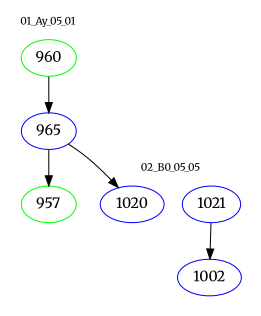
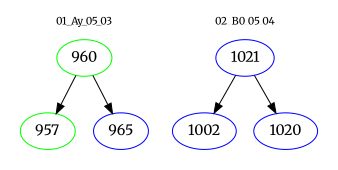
cluster "01_Ay_05_01": label "01_Ay_05_01" -> "01_Ay_05_03"
edge "965" -> "957": now "960" -> "957"
edge "965" -> "1020": now "1021" -> "1020"
cluster "02_B0_05_05": label "02_B0_05_05" -> "02_B0_05_04"
